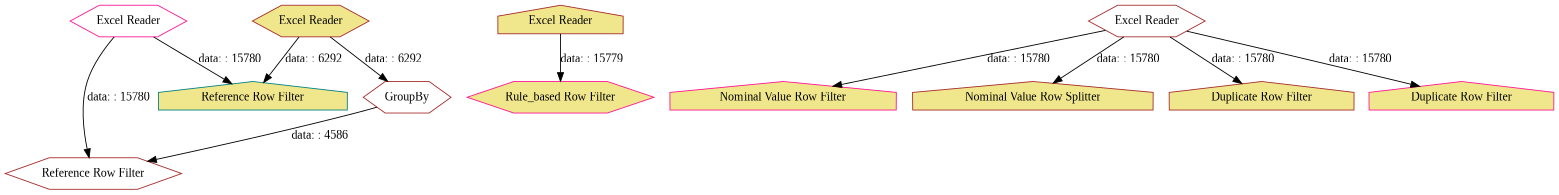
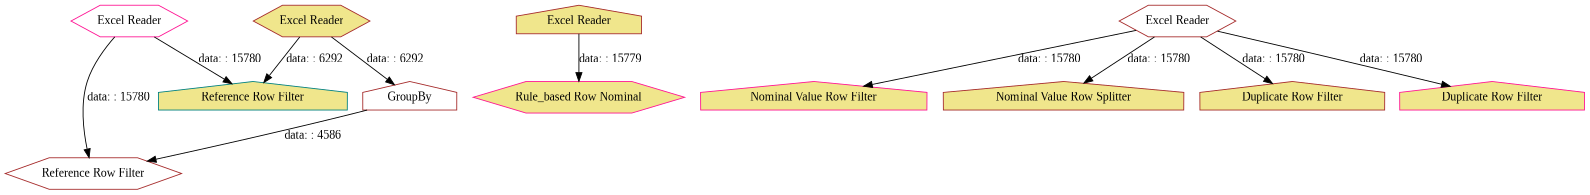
node "GroupBy": shape hexagon -> house
node "Rule_based Row Filter": label "Rule_based Row Filter" -> "Rule_based Row Nominal"
